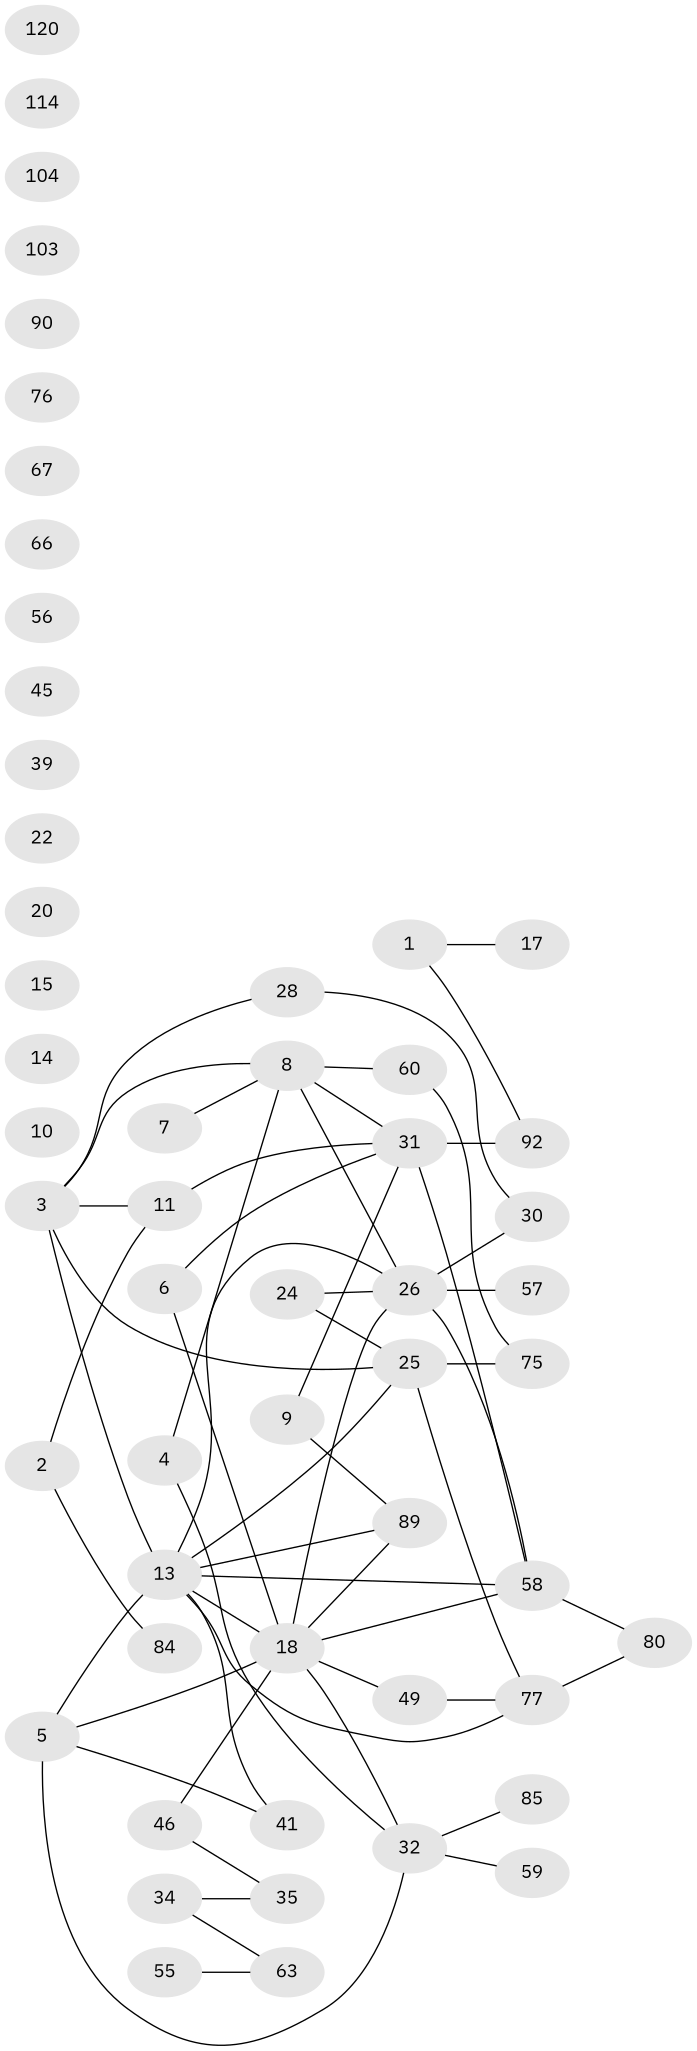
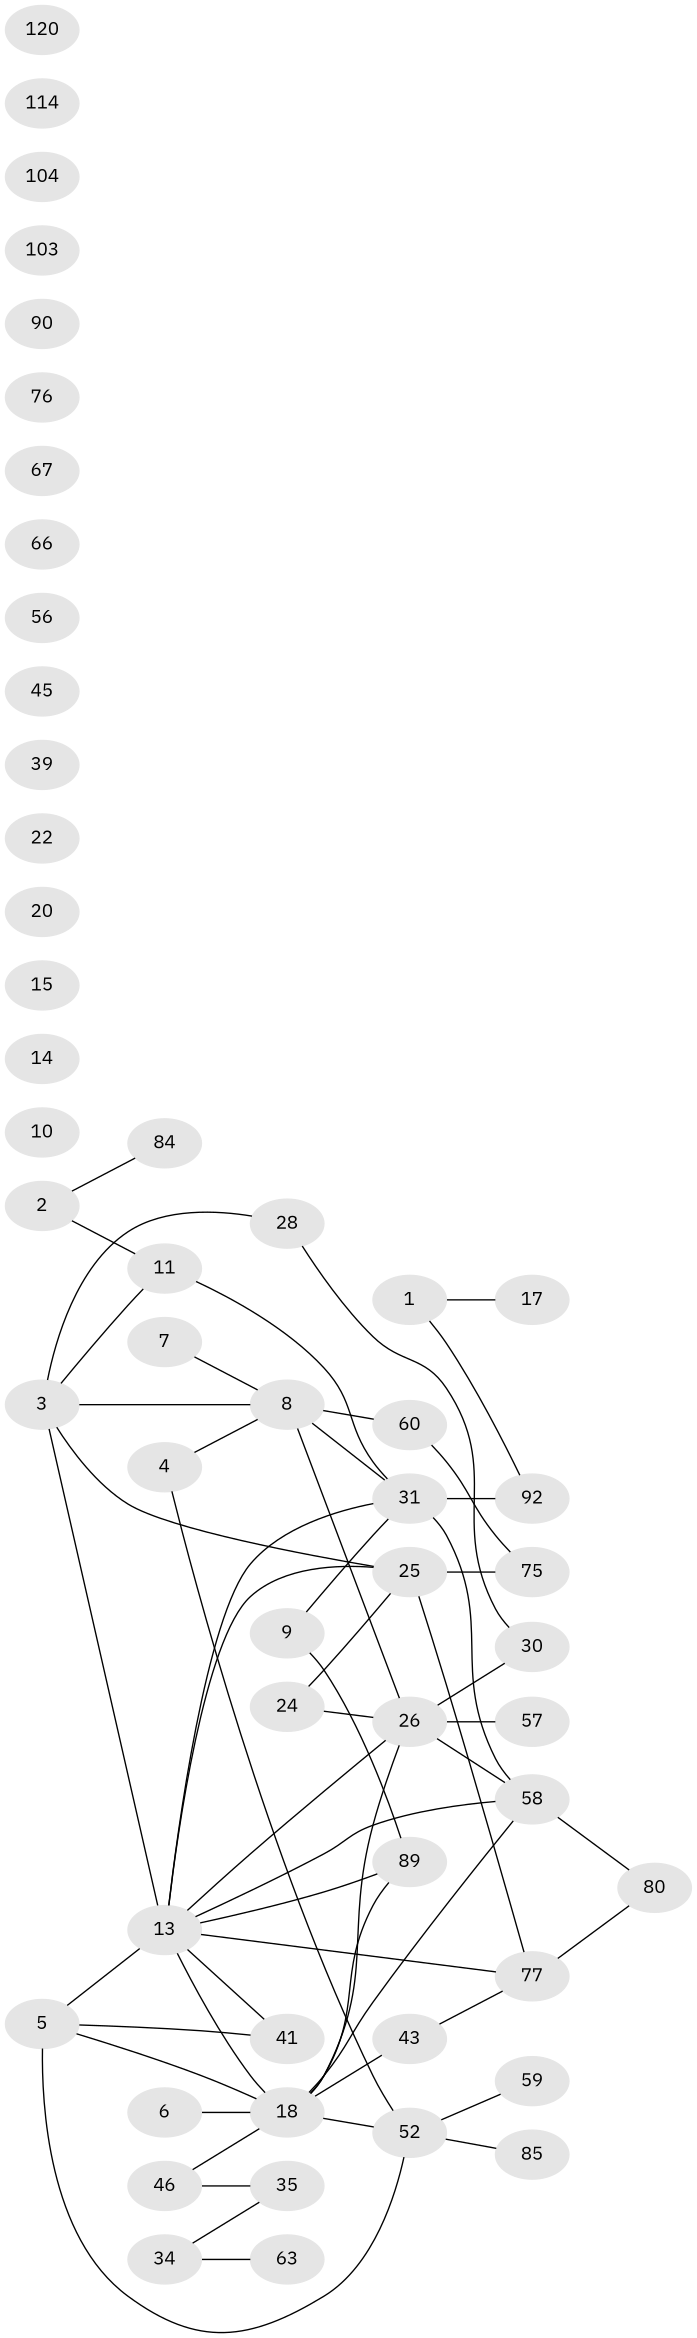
edge "31" -- "6": now "31" -- "13"
node "49": label "49" -> "43"
node "32": label "32" -> "52"
node "55": removed
